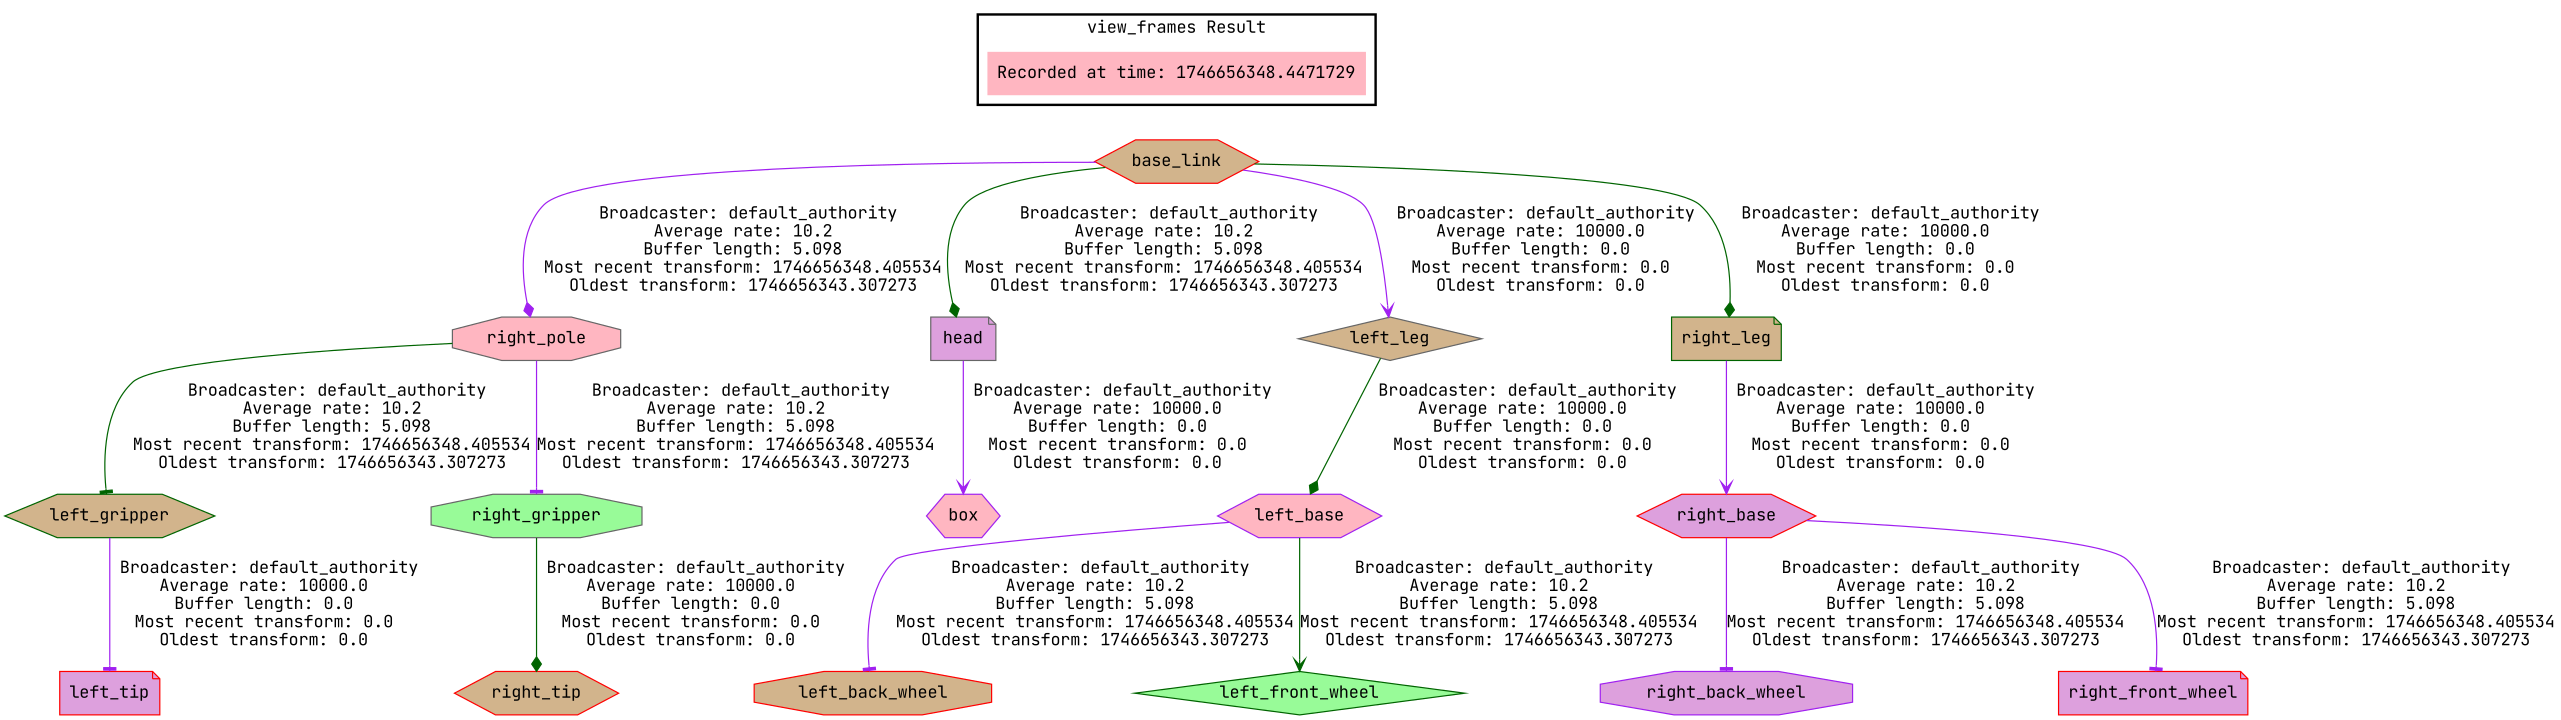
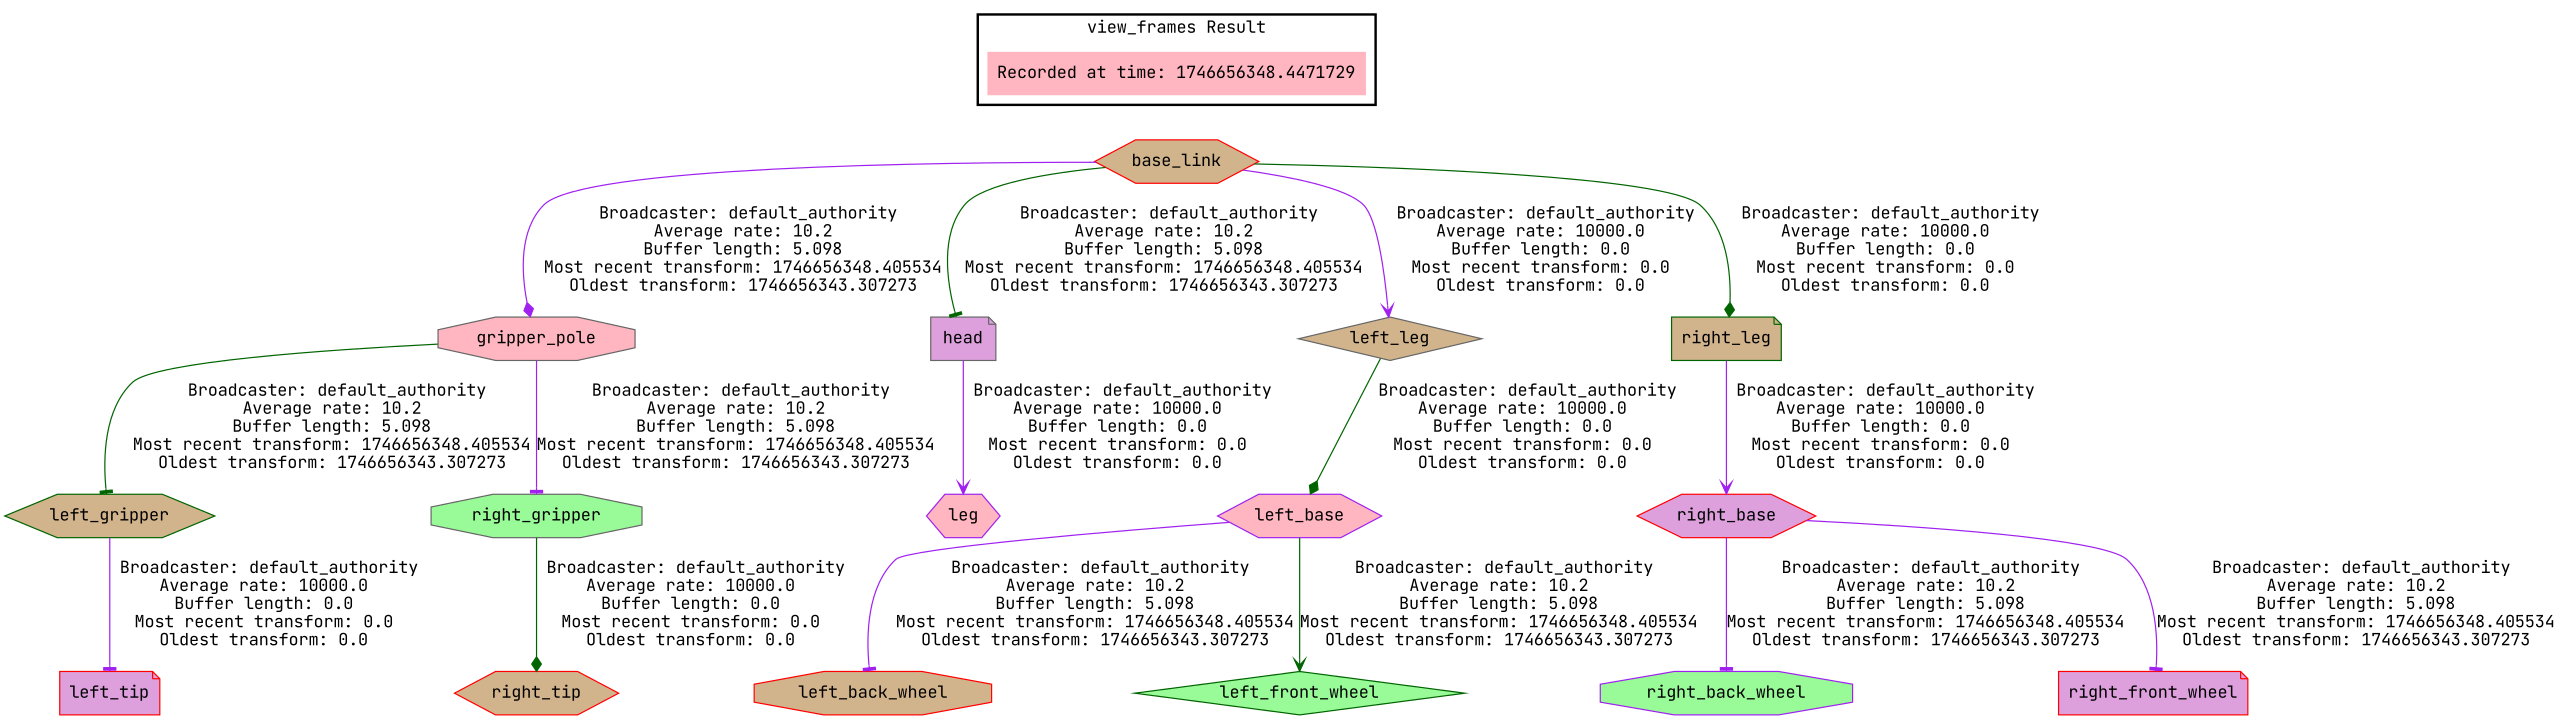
edge "base_link" -> "head": arrowhead diamond -> tee
node "right_pole": label "right_pole" -> "gripper_pole"
node "box": label "box" -> "leg"
node "right_back_wheel": fillcolor plum -> palegreen
